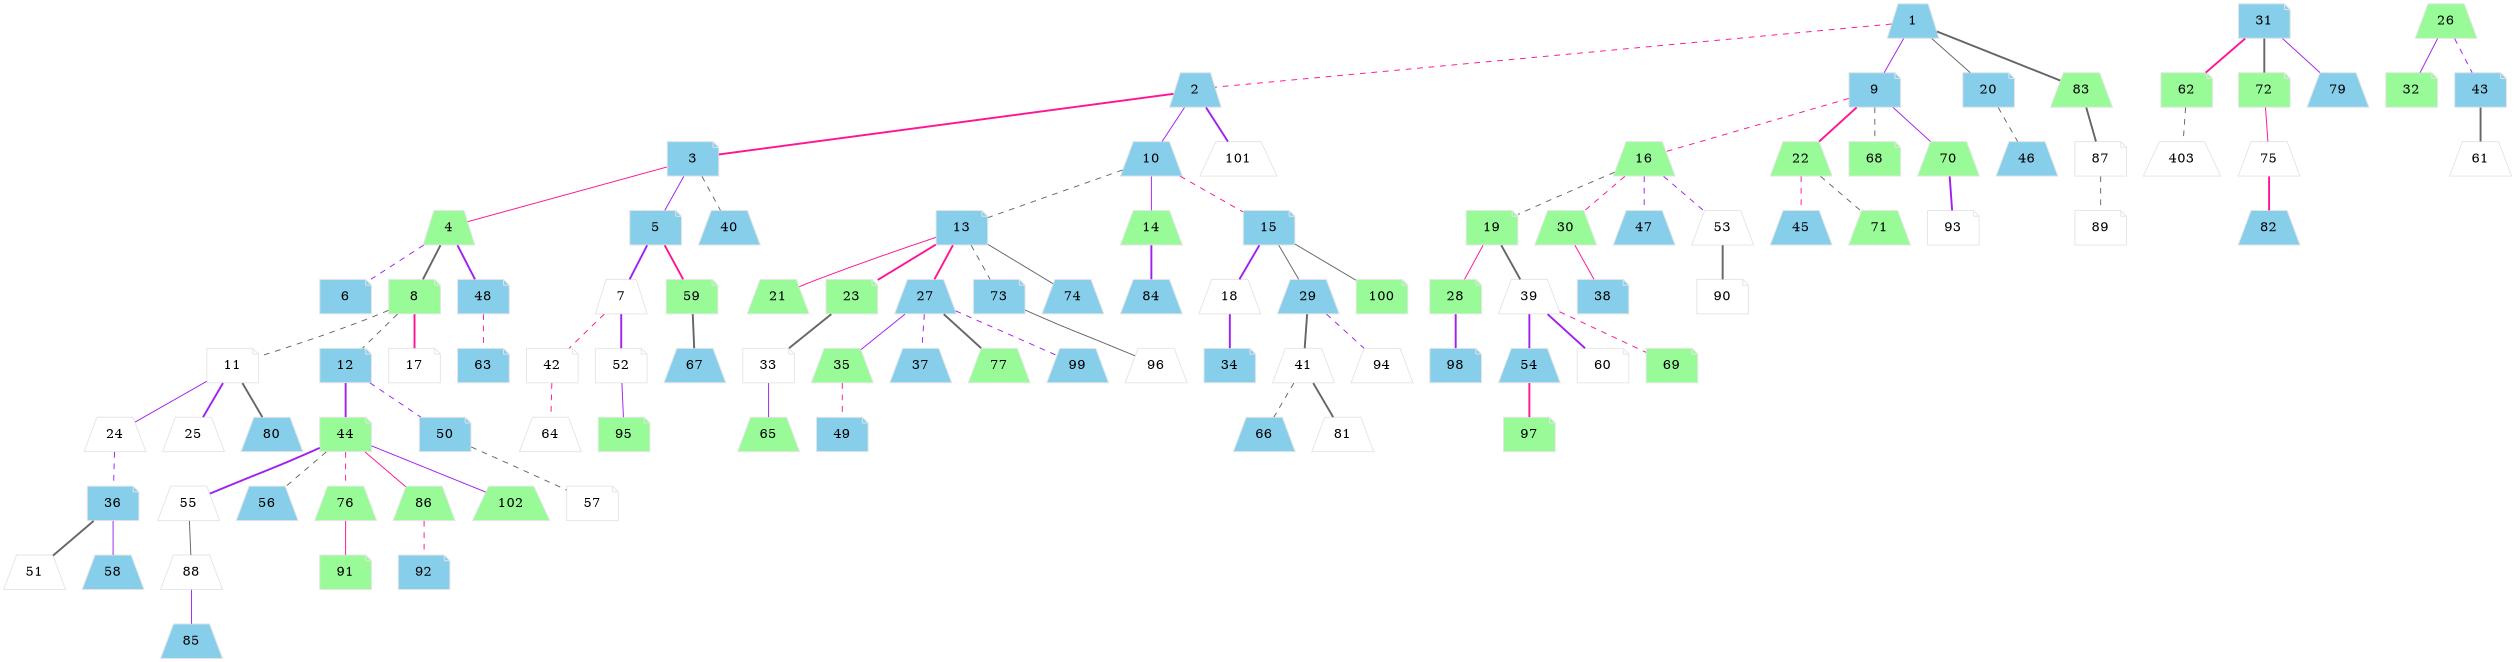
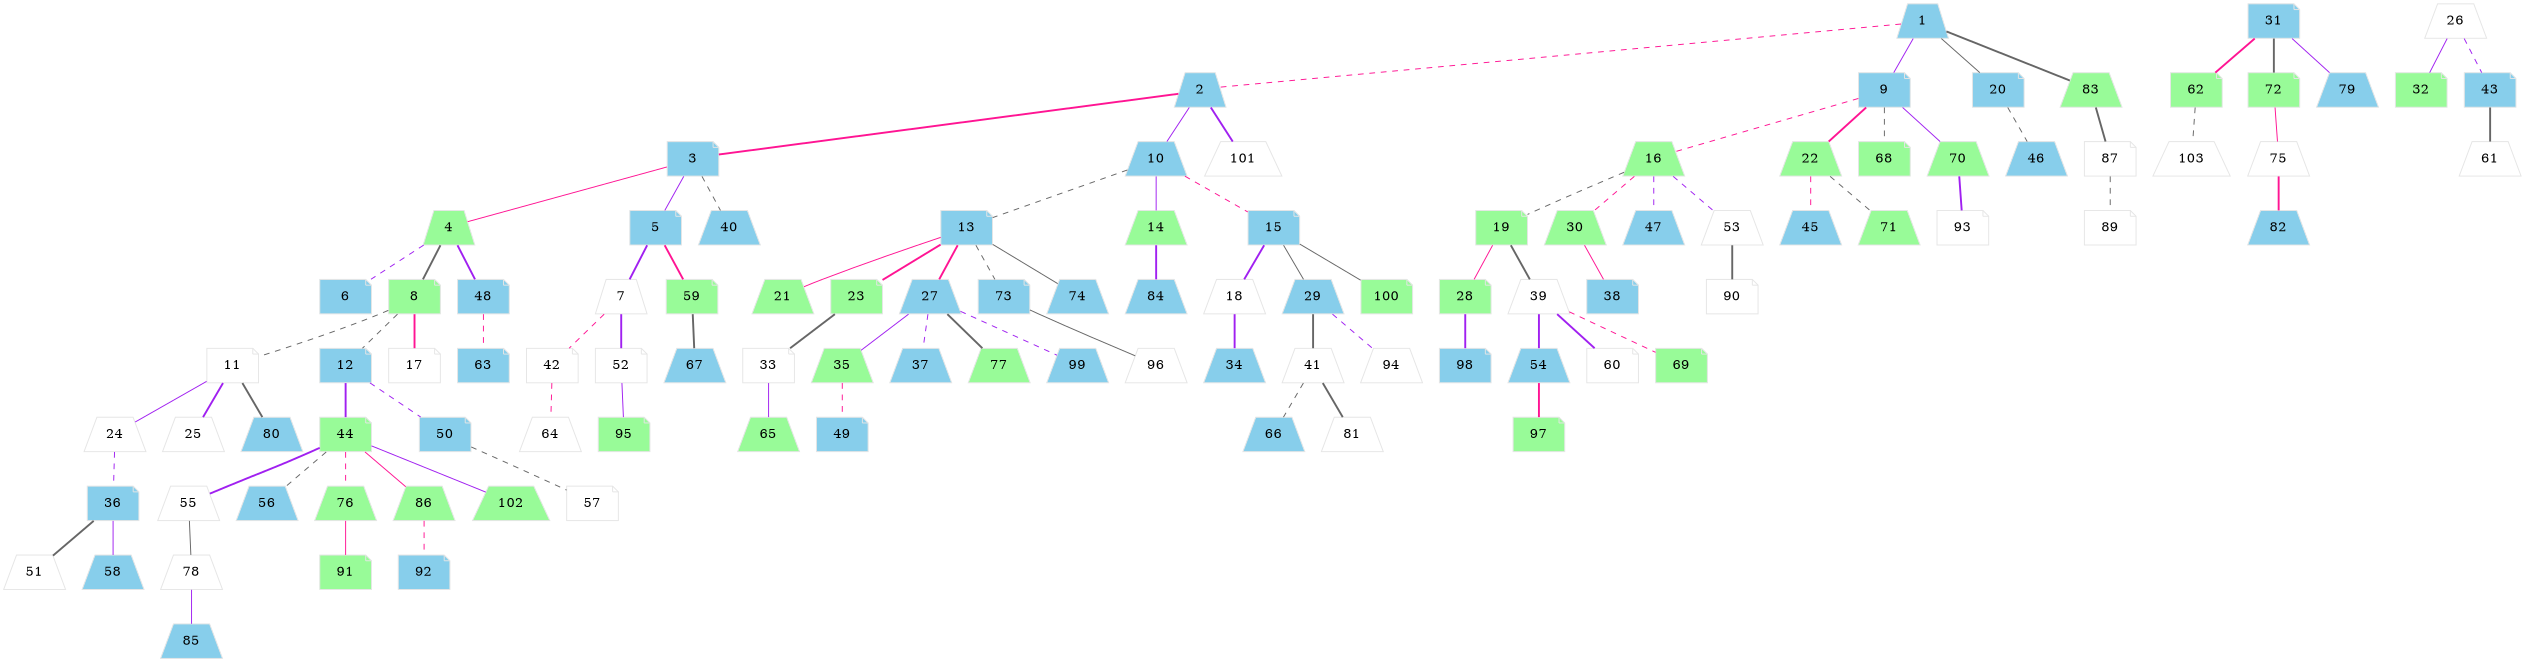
node "26": fillcolor palegreen -> white
node "403": label "403" -> "103"
node "34": shape note -> trapezium
node "88": label "88" -> "78"
